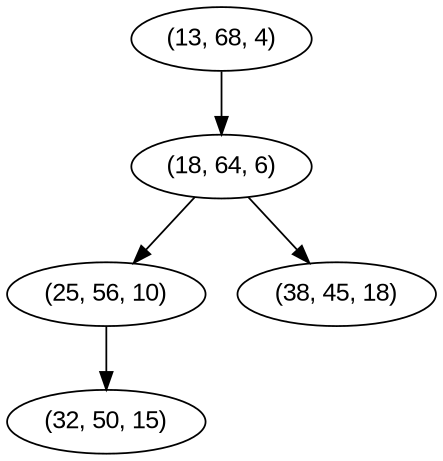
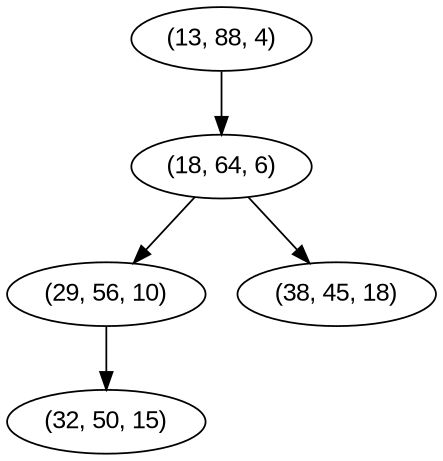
node "(13, 68, 4)": label "(13, 68, 4)" -> "(13, 88, 4)"
node "(25, 56, 10)": label "(25, 56, 10)" -> "(29, 56, 10)"
